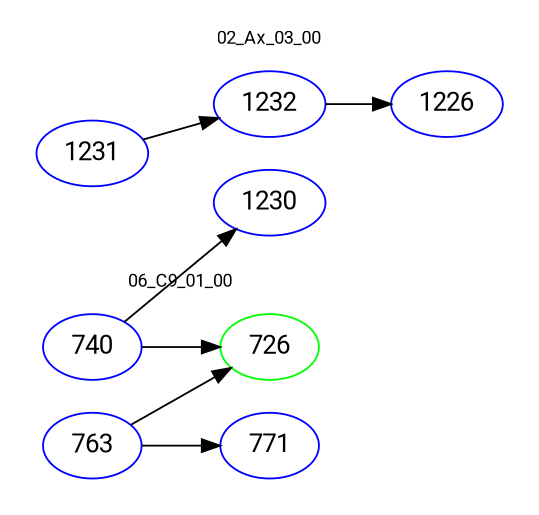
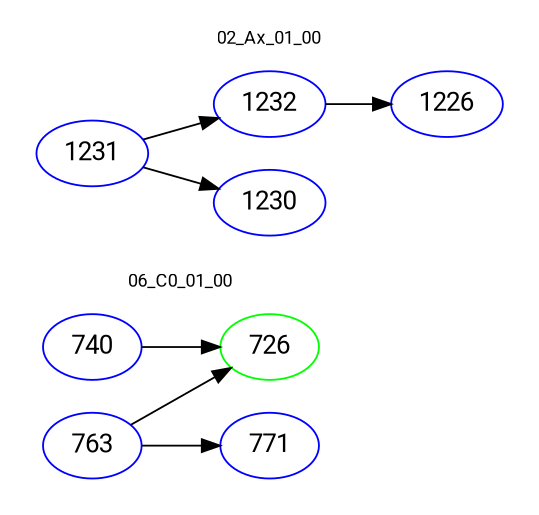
cluster "02_Ax_03_00": label "02_Ax_03_00" -> "02_Ax_01_00"
edge "740" -> "1230": now "1231" -> "1230"
cluster "06_C9_01_00": label "06_C9_01_00" -> "06_C0_01_00"
